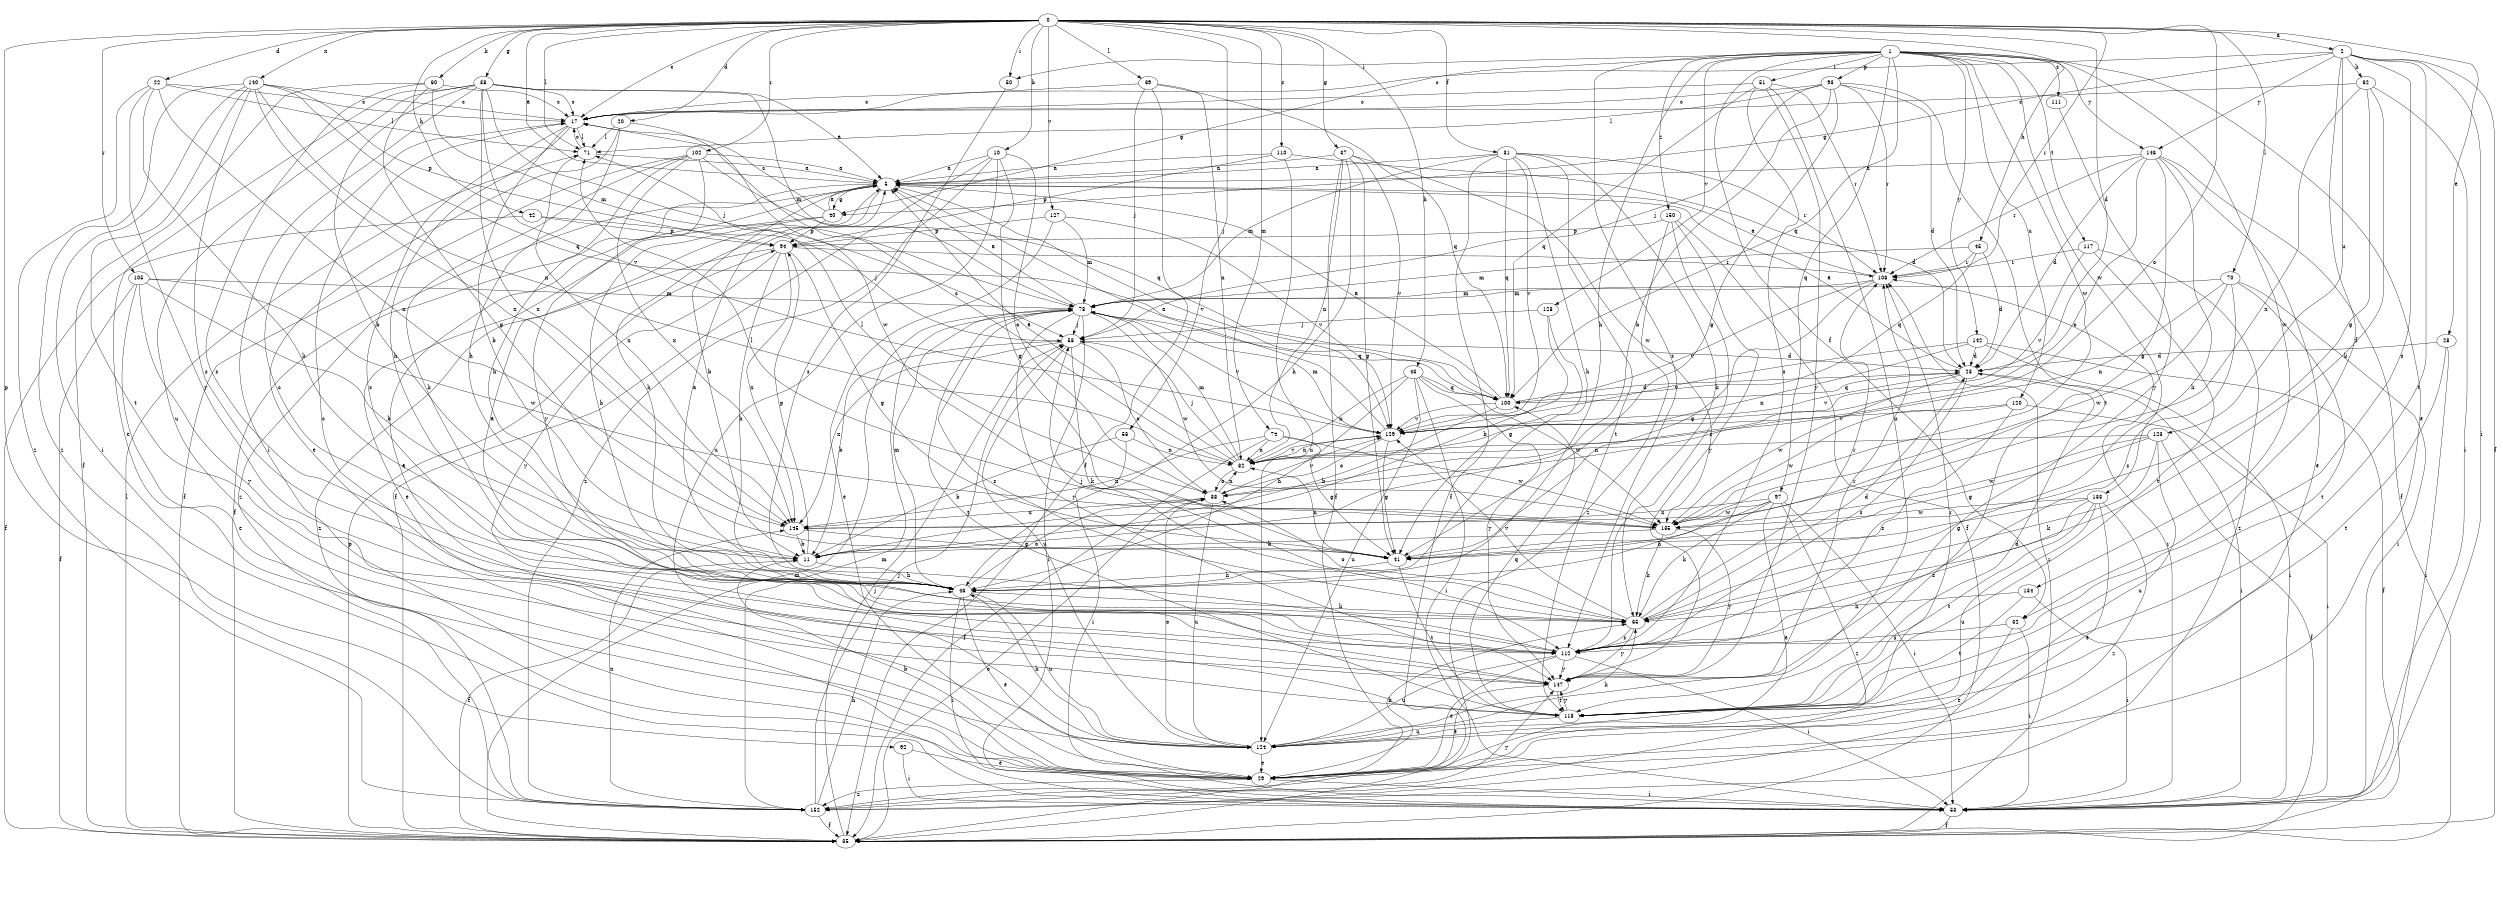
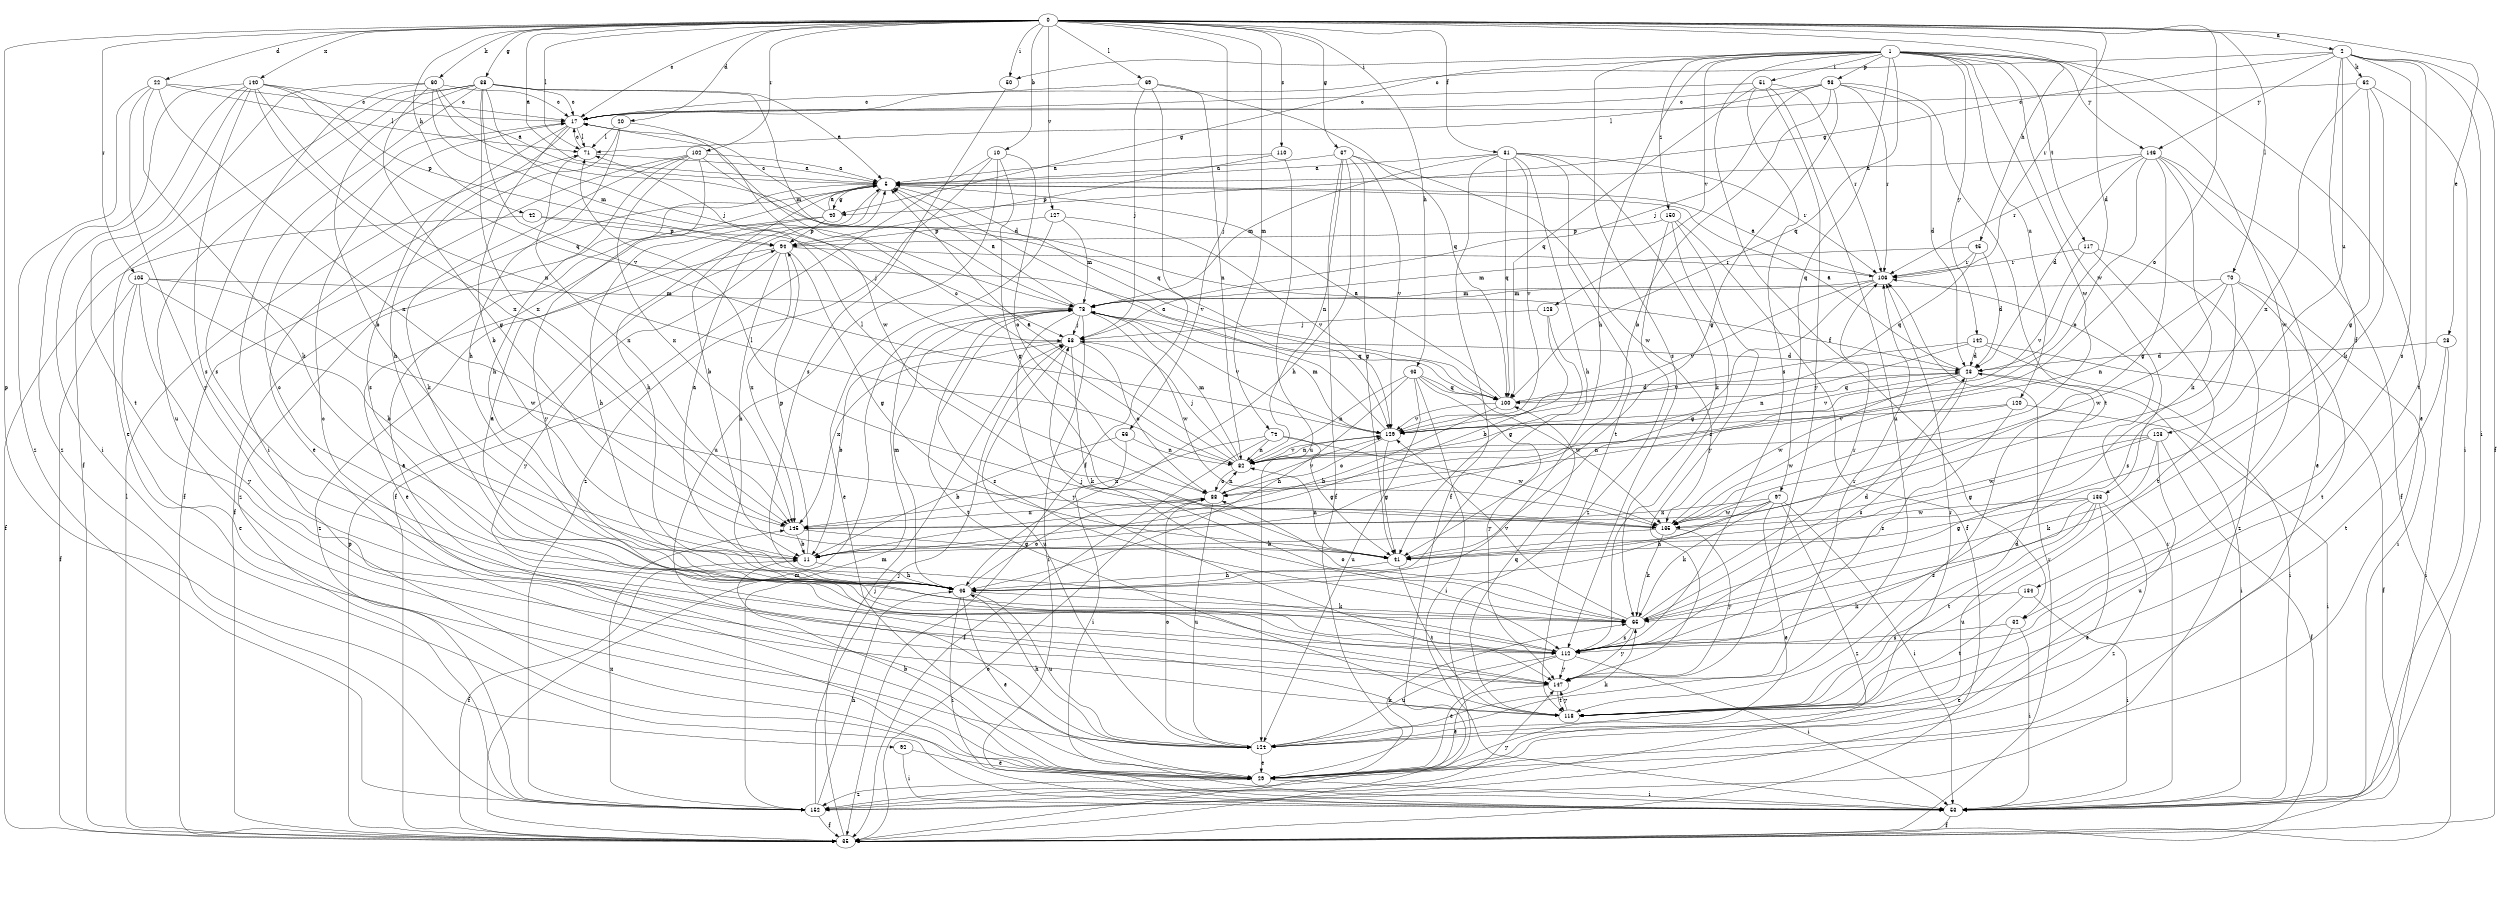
node "111": removed
edge "10" -> "5": now "60" -> "5"
edge "110" -> "23": now "60" -> "23"
edge "118" -> "124": removed, label "u"
